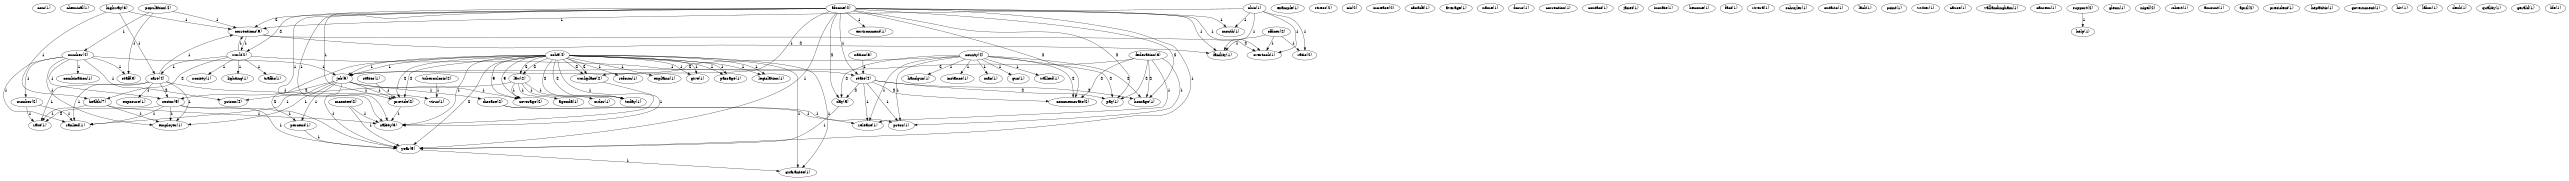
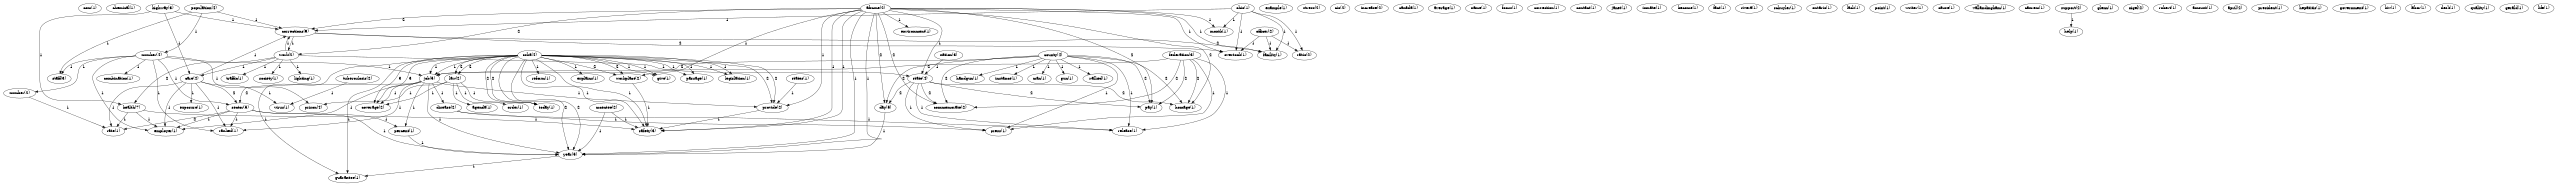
edge "number(2)" -> "ranked(1)": removed, label "1"
